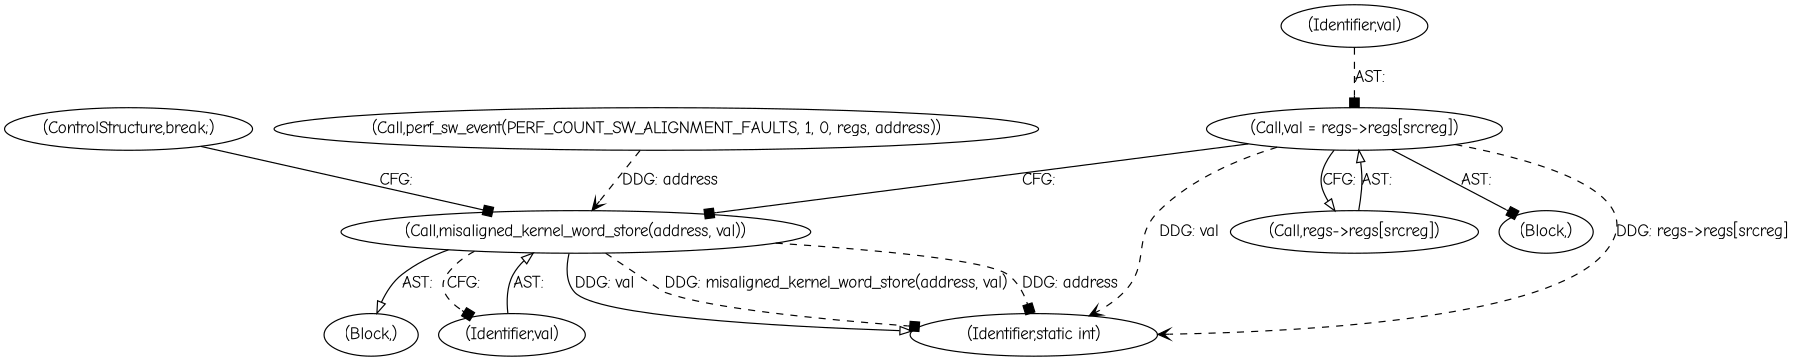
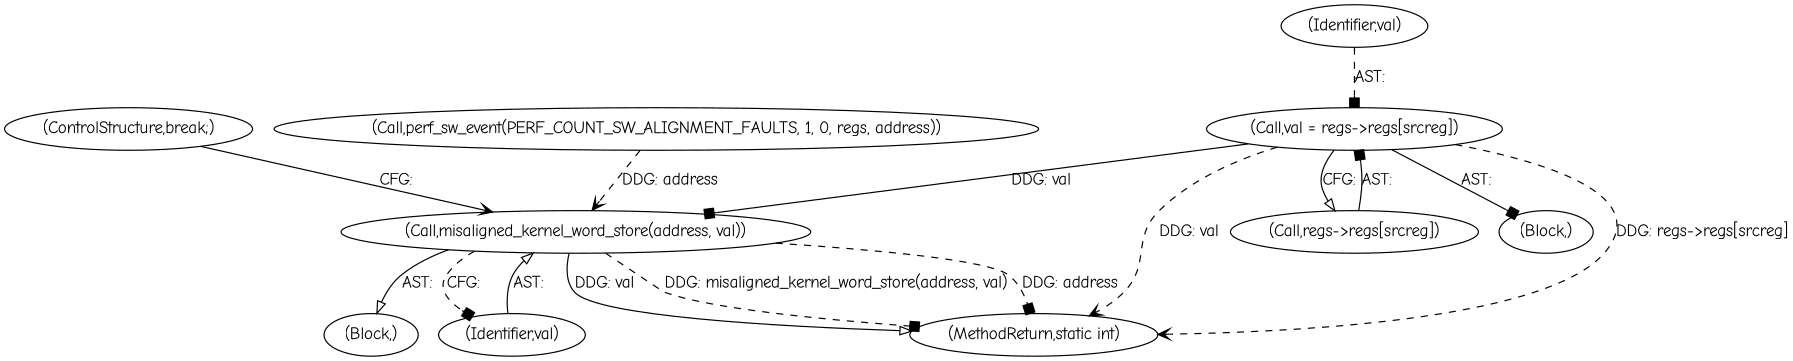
edge "(ControlStructure,break;)" -> "(Call,misaligned_kernel_word_store(address, val))": arrowhead box -> vee
edge "(Call,val = regs->regs[srcreg])" -> "(Call,misaligned_kernel_word_store(address, val))": label "CFG: " -> "DDG: val"
edge "(Call,regs->regs[srcreg])" -> "(Call,val = regs->regs[srcreg])": arrowhead onormal -> box
node "(Identifier,static int)": label "(Identifier,static int)" -> "(MethodReturn,static int)"
